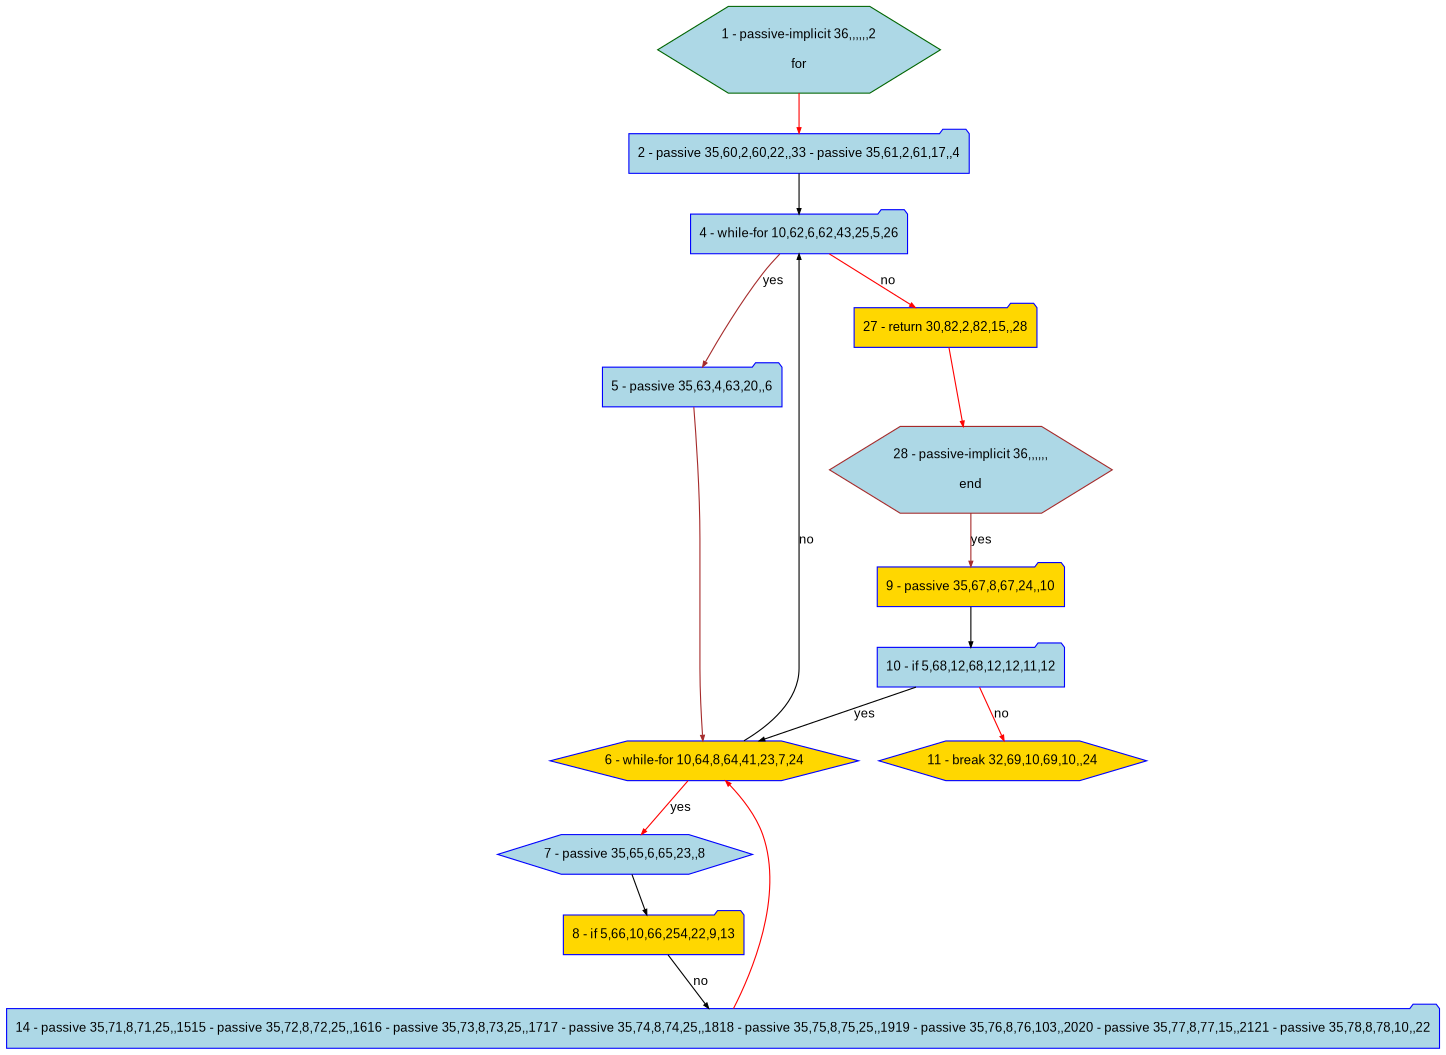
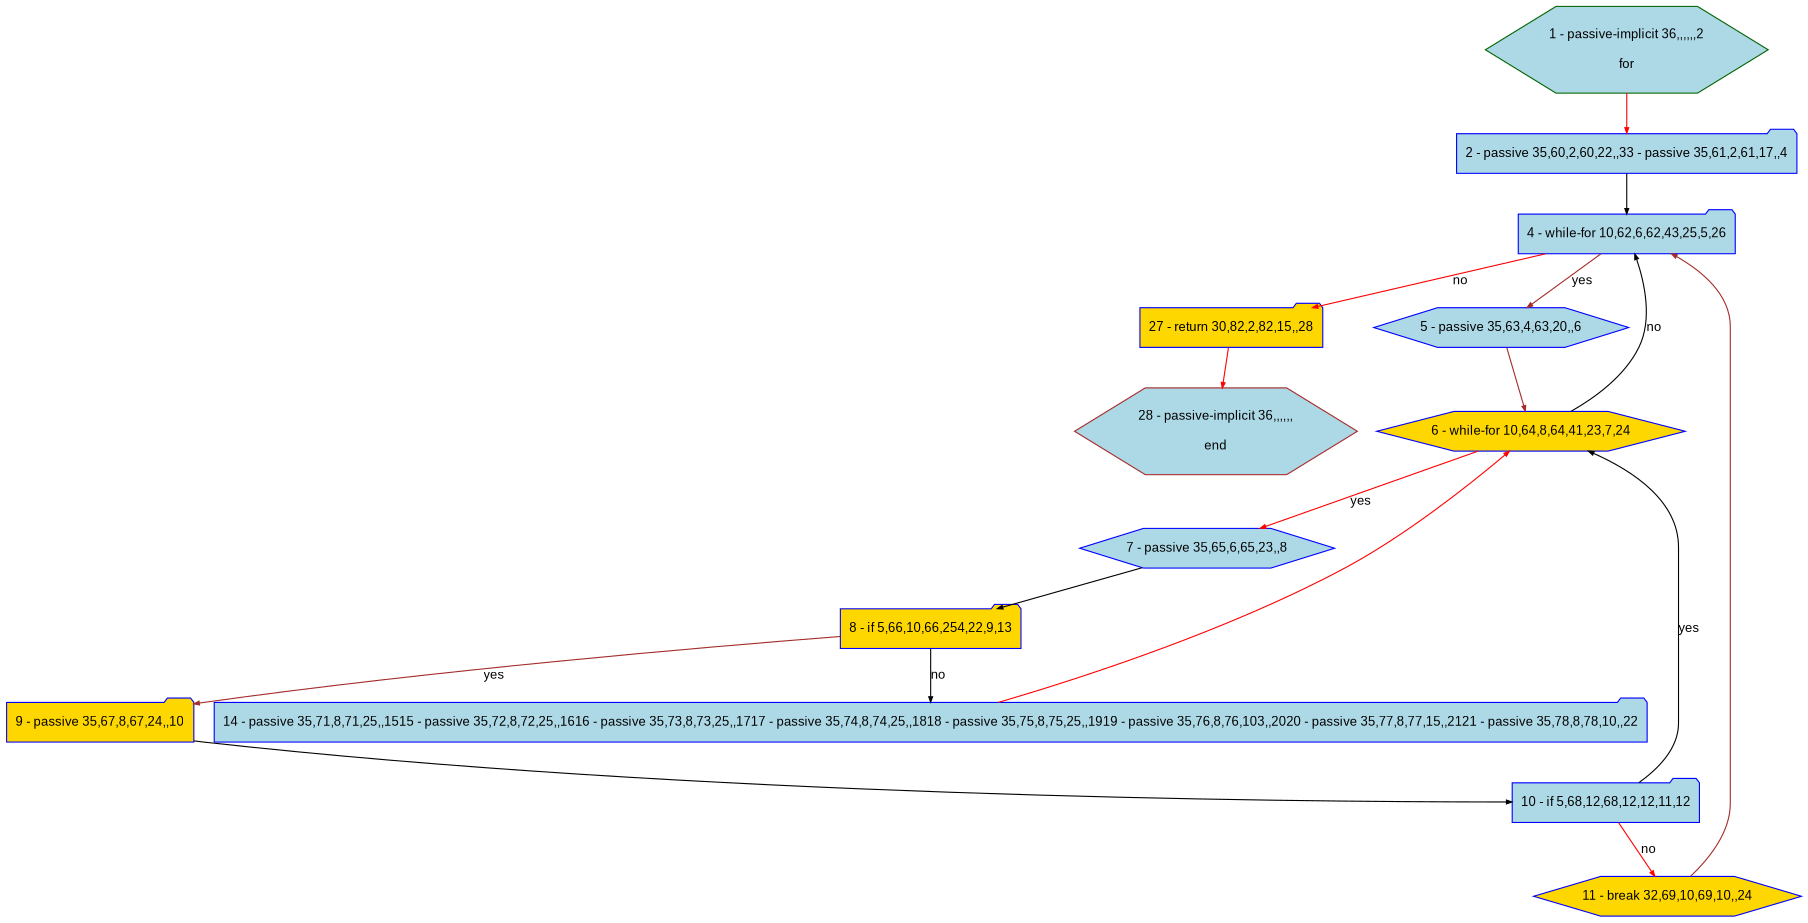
node "5 - passive 35,63,4,63,20,,6": shape folder -> hexagon
edge "28 - passive-implicit 36,,,,,, end" -> "9 - passive 35,67,8,67,24,,10": now "8 - if 5,66,10,66,254,22,9,13" -> "9 - passive 35,67,8,67,24,,10"
edge "11 - break 32,69,10,69,10,,24" -> "4 - while-for 10,62,6,62,43,25,5,26": added
